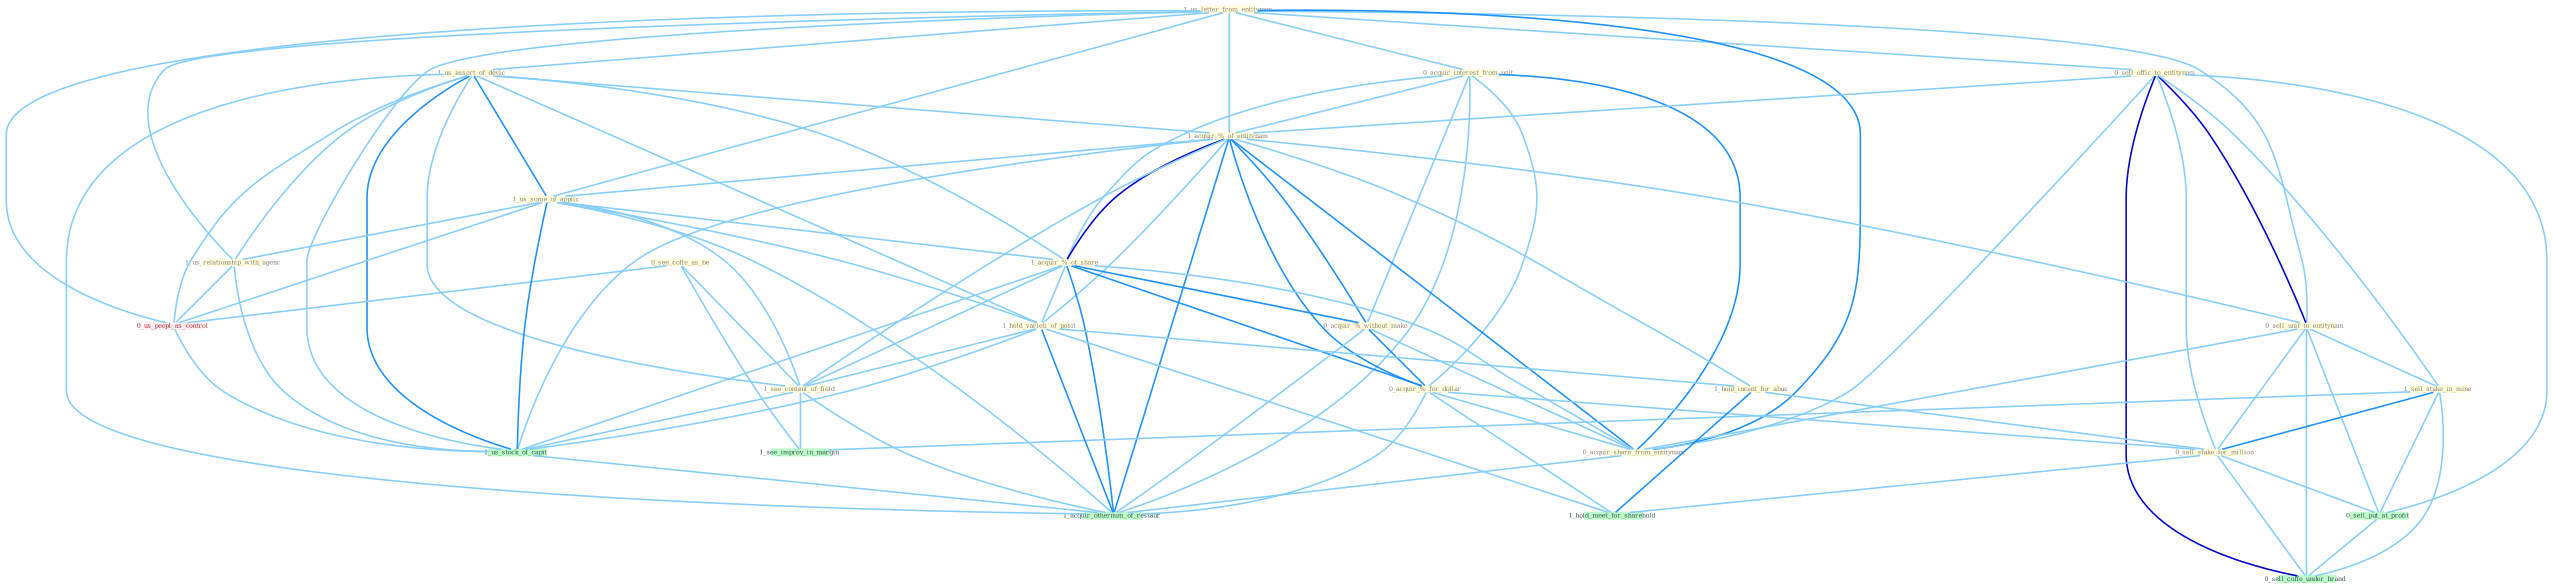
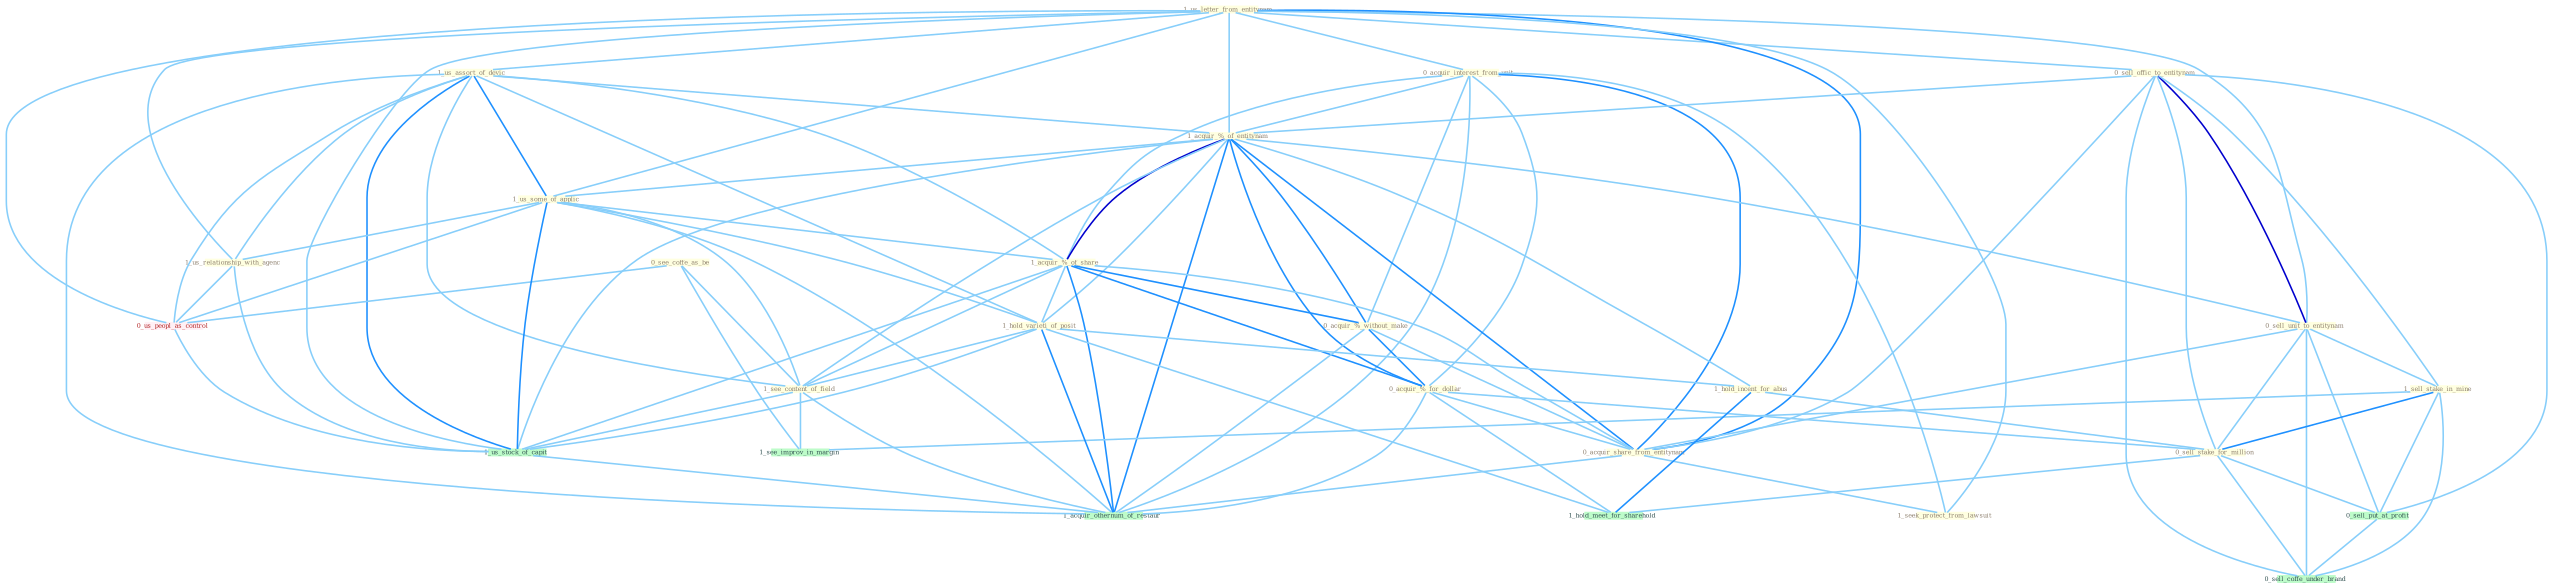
edge "0_sell_offic_to_entitynam" -- "0_sell_coffe_under_brand": color #0000cd -> #87cefa
node "1_seek_protect_from_lawsuit": added
